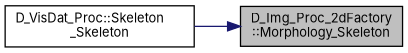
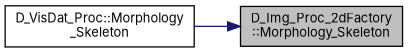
node "D_VisDat_Proc::Skeleton _Skeleton": label "D_VisDat_Proc::Skeleton _Skeleton" -> "D_VisDat_Proc::Morphology _Skeleton"
